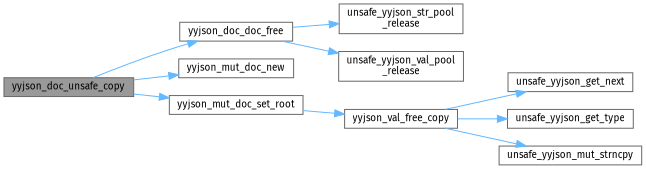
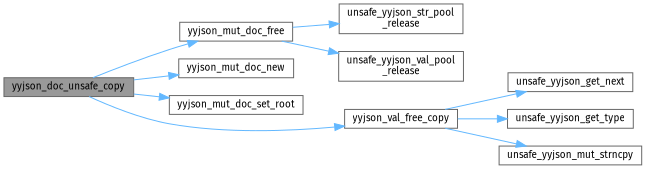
node "yyjson_doc_doc_free": label "yyjson_doc_doc_free" -> "yyjson_mut_doc_free"
edge "yyjson_mut_doc_set_root" -> "yyjson_val_free_copy": now "yyjson_doc_unsafe_copy" -> "yyjson_val_free_copy"
